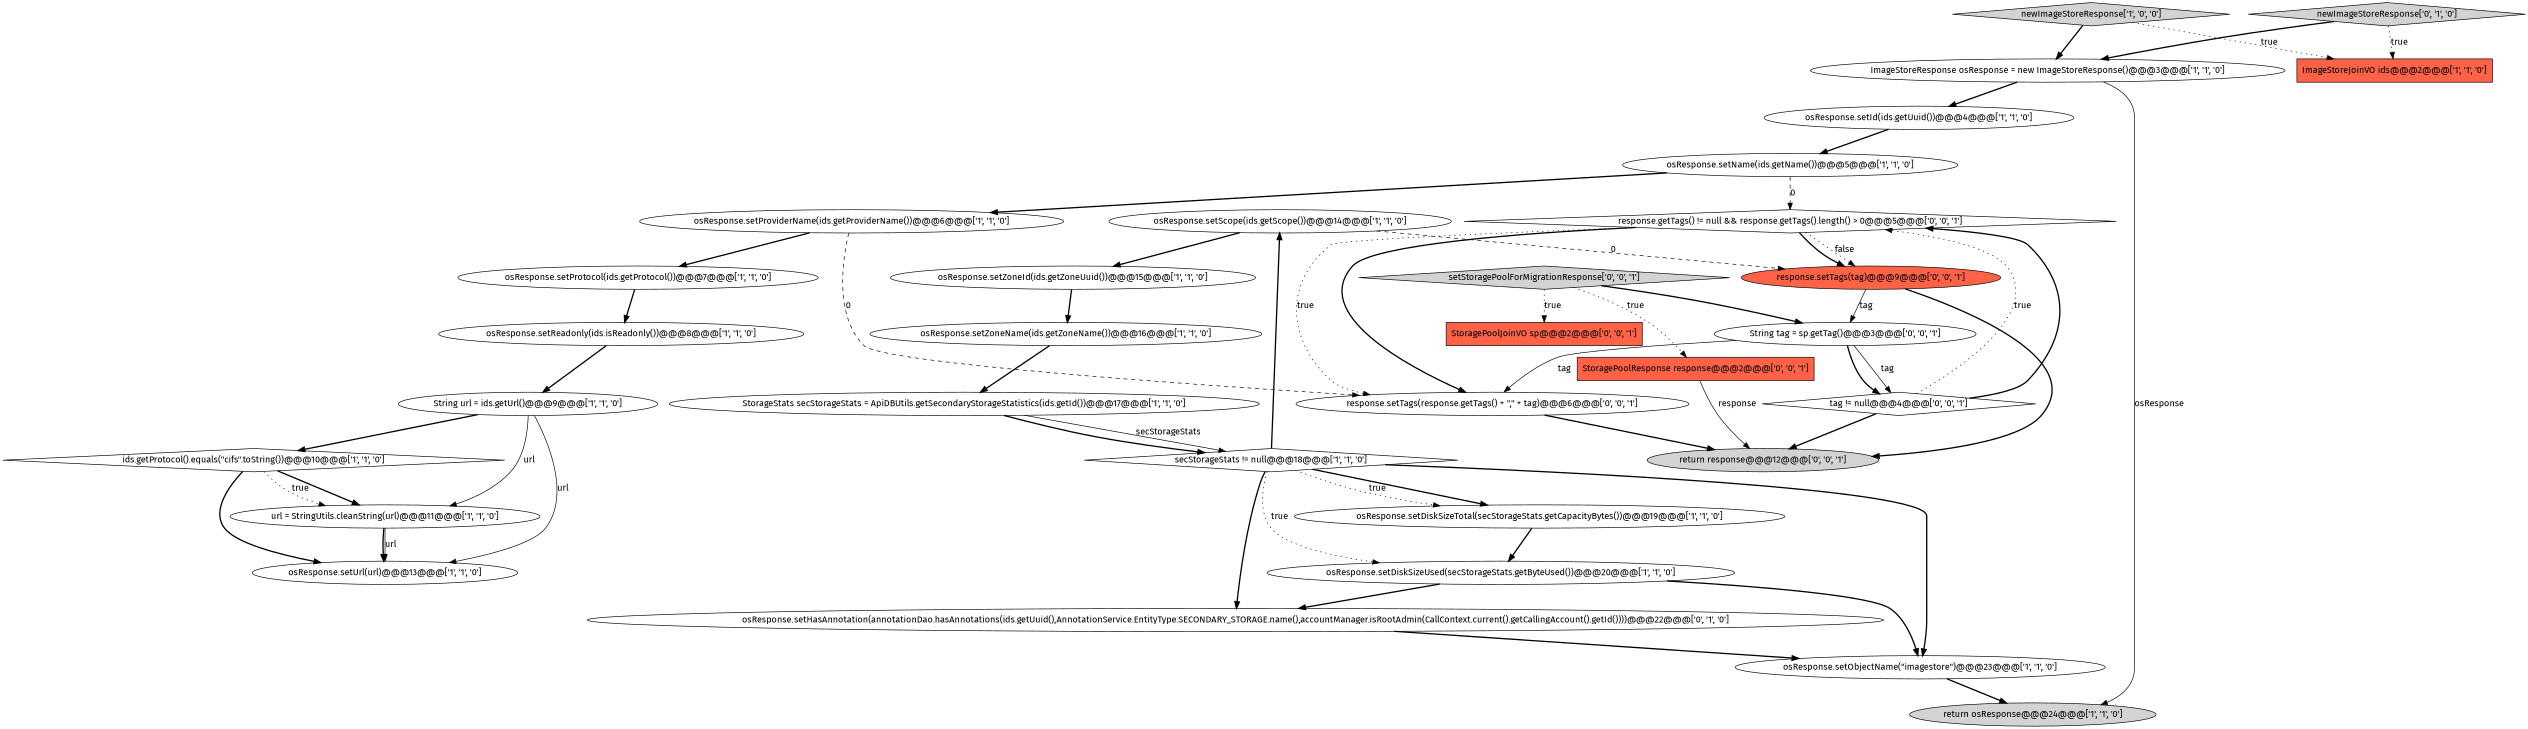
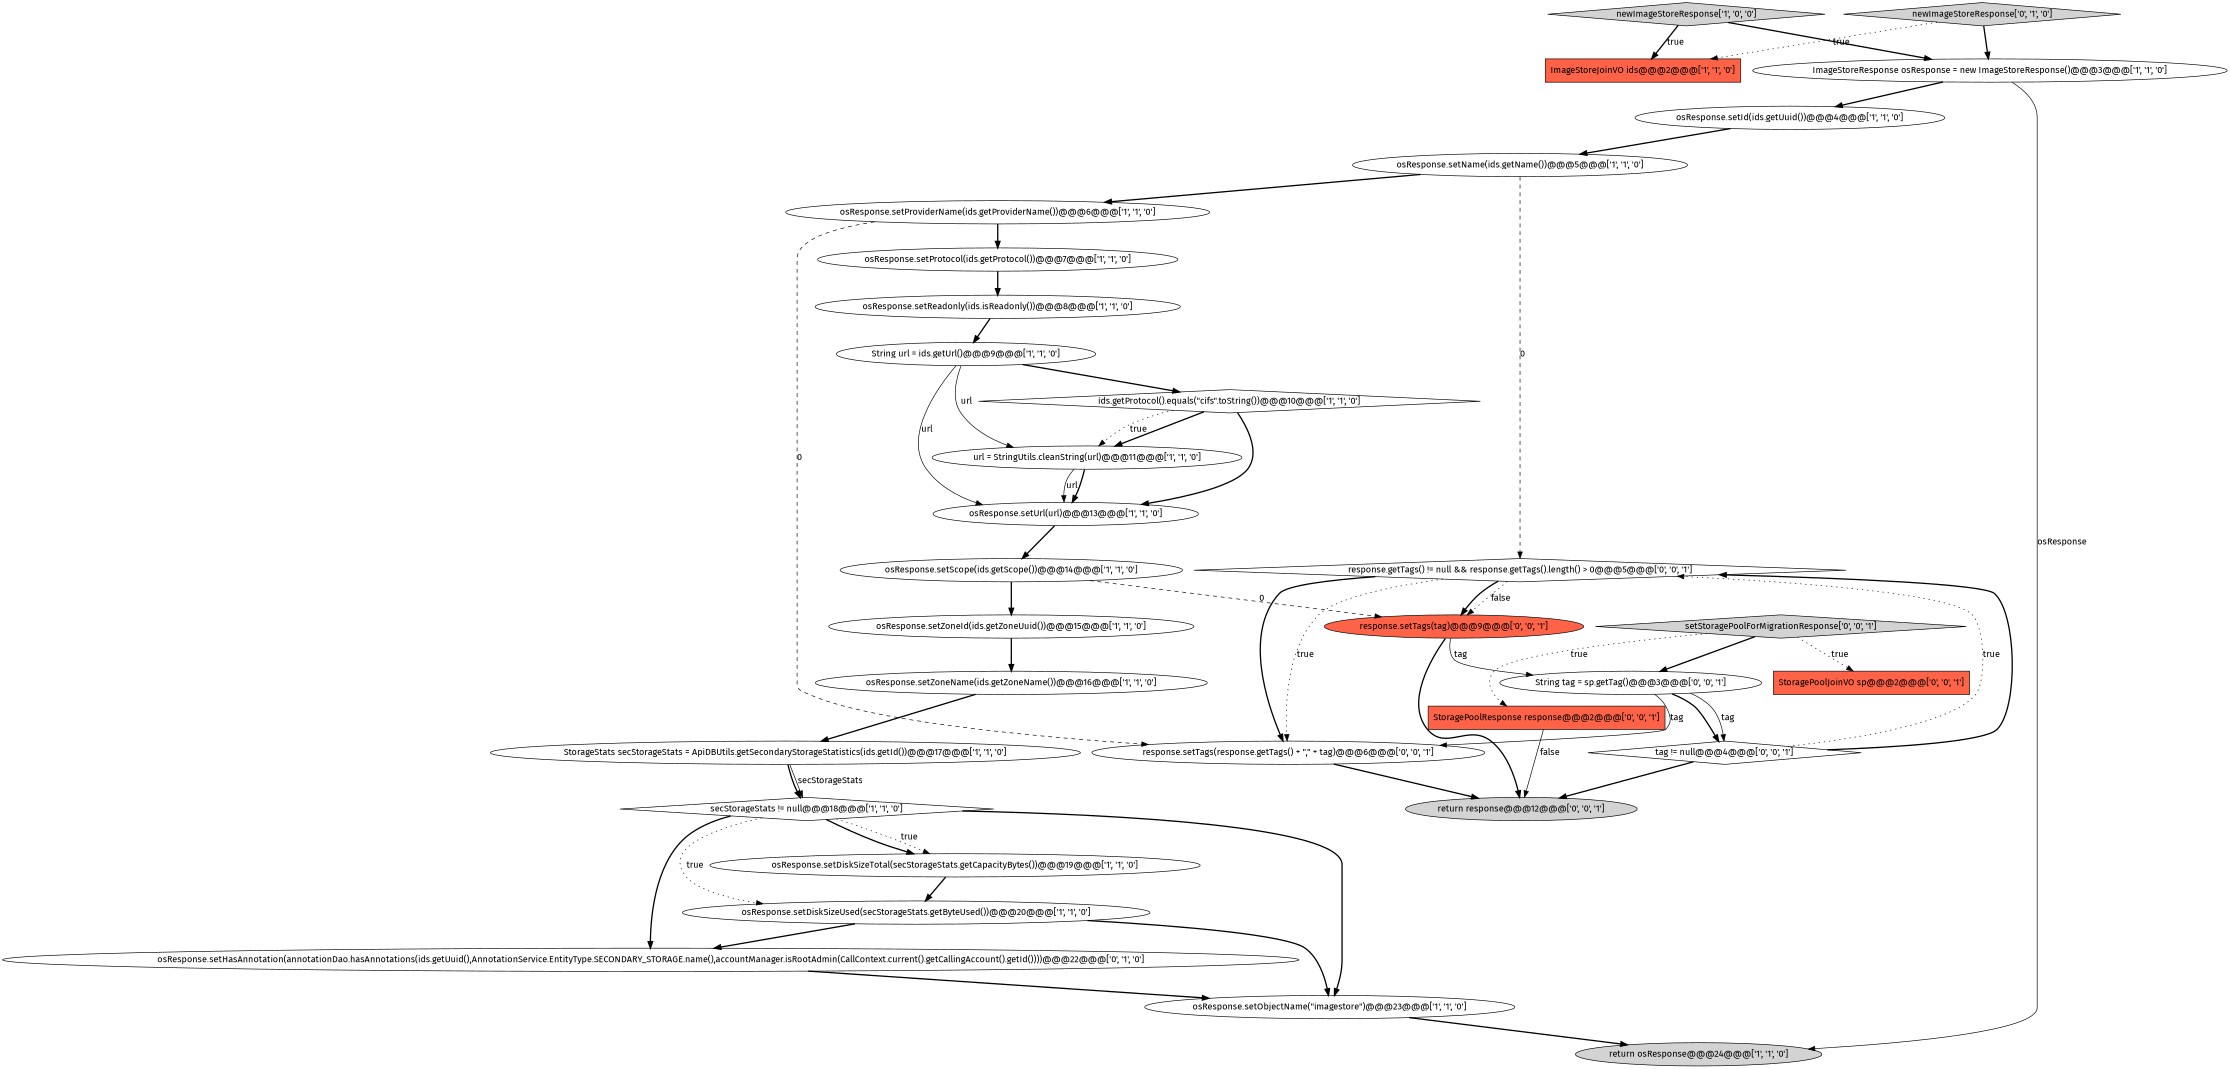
edge "newImageStoreResponse['1', '0', '0']" -> "ImageStoreJoinVO ids@@@2@@@['1', '1', '0']": style dotted -> bold
edge "secStorageStats != null@@@18@@@['1', '1', '0']" -> "osResponse.setScope(ids.getScope())@@@14@@@['1', '1', '0']": now "osResponse.setUrl(url)@@@13@@@['1', '1', '0']" -> "osResponse.setScope(ids.getScope())@@@14@@@['1', '1', '0']"
edge "StoragePoolResponse response@@@2@@@['0', '0', '1']" -> "return response@@@12@@@['0', '0', '1']": label "response" -> "false"
